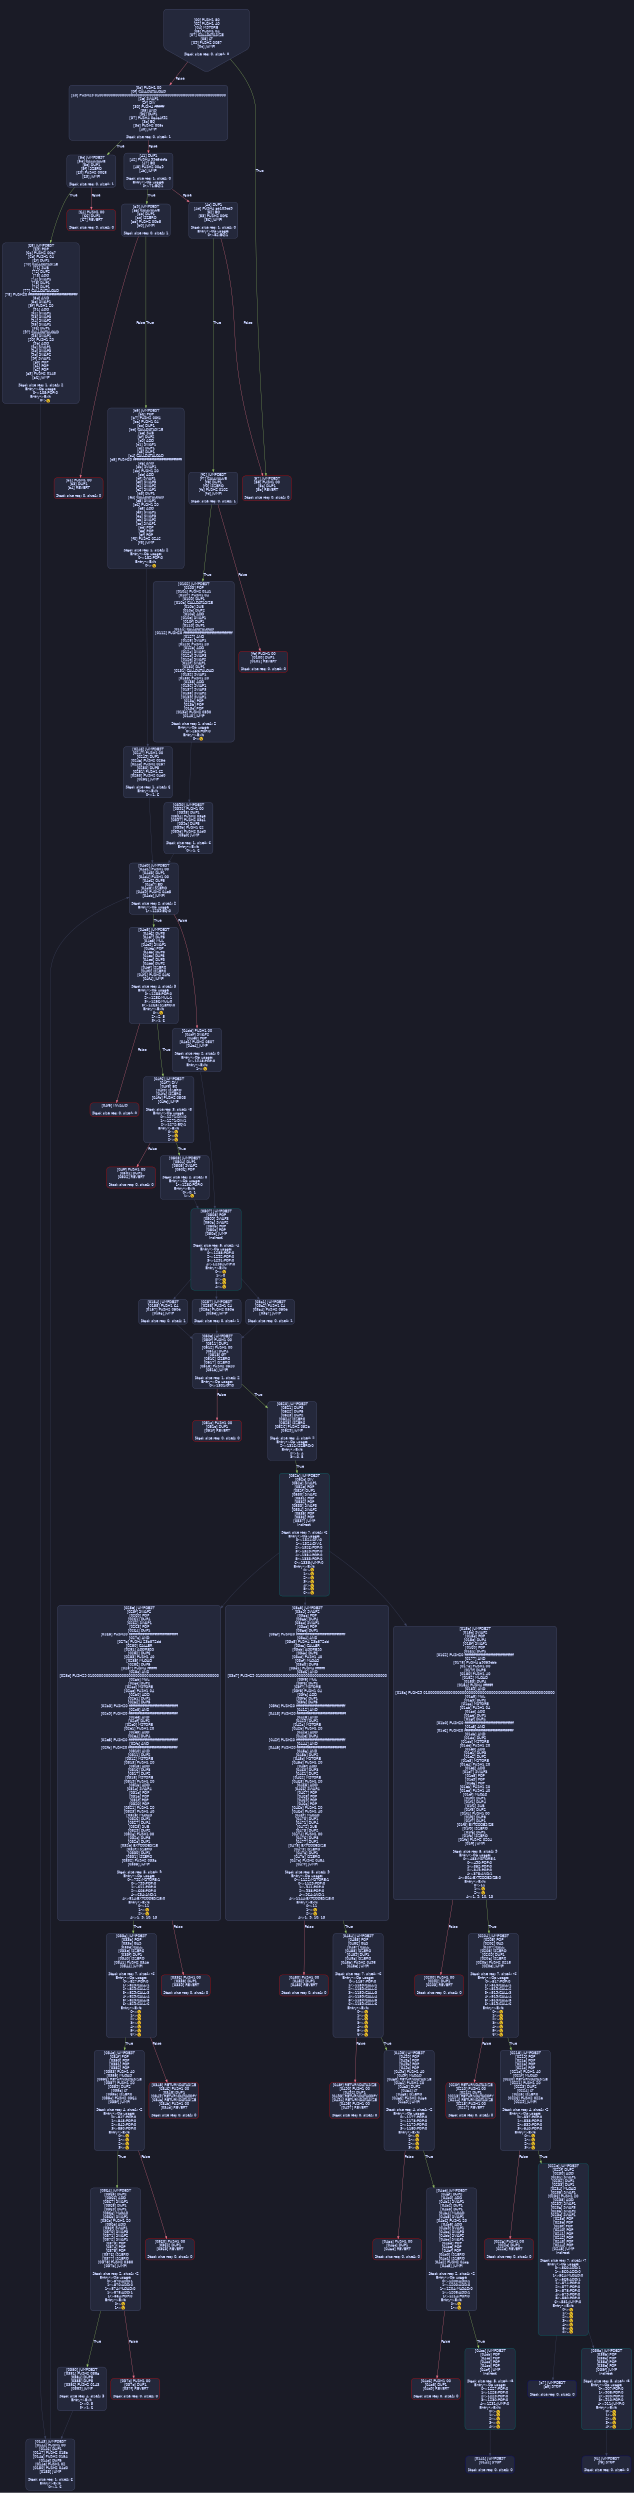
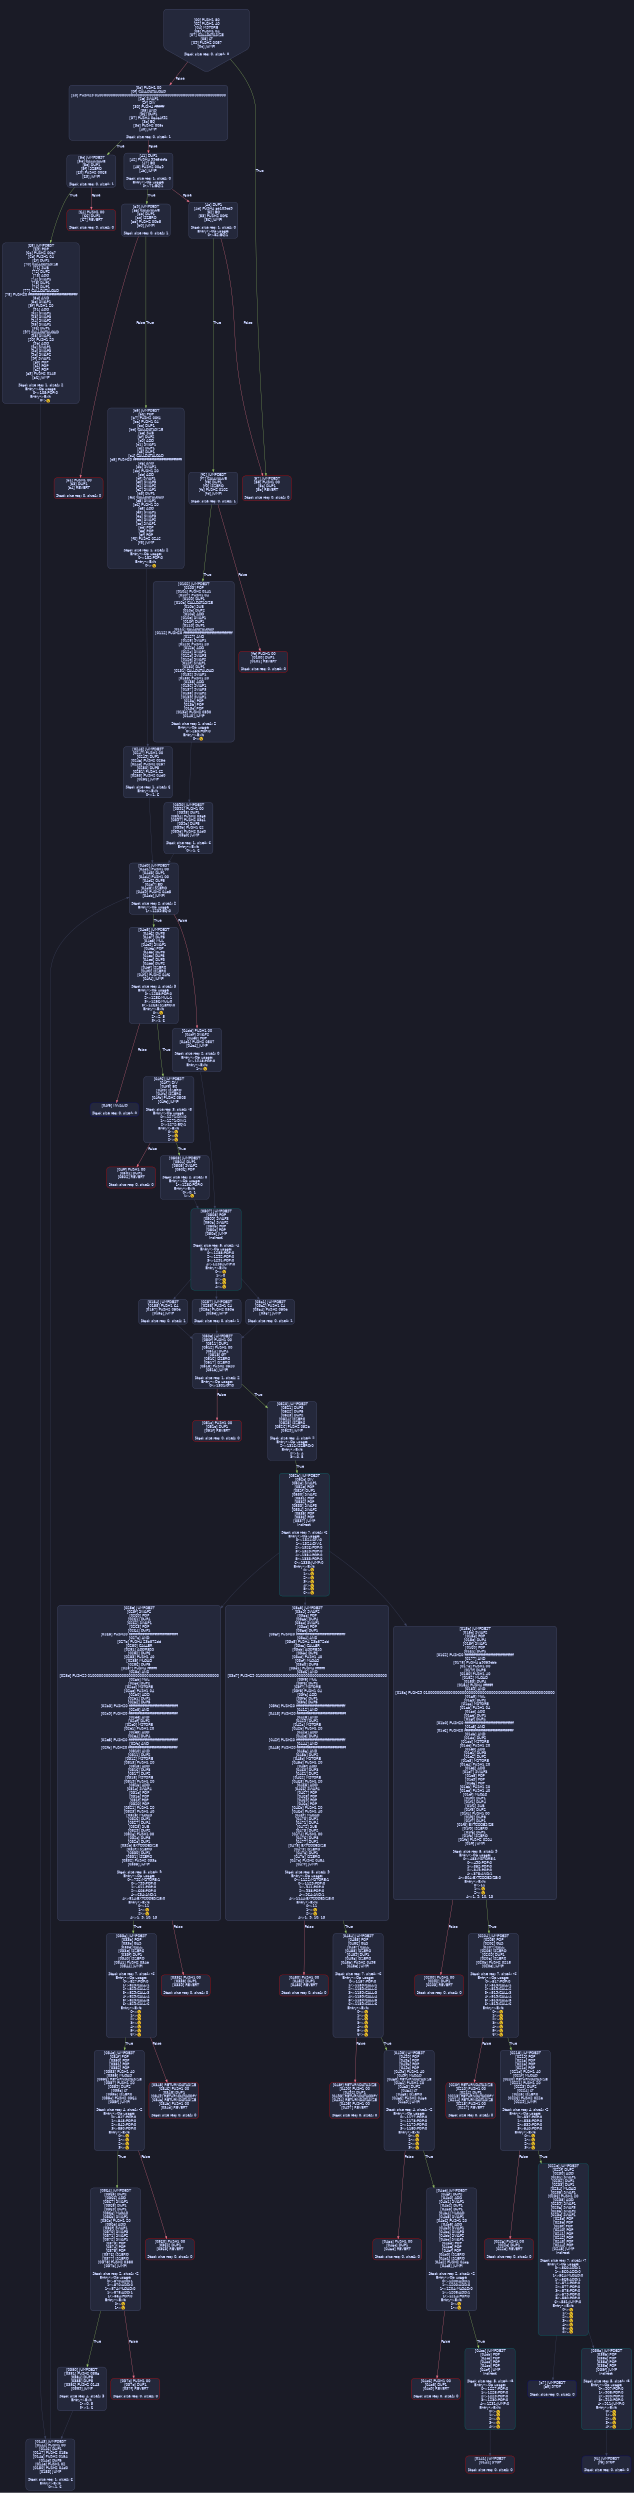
node "[04f5] INVALID Stack size req: 0, sizeΔ: 0": color red -> darkblue
node "[0141] JUMPDEST [0142] STOP Stack size req: 0, sizeΔ: 0": color darkblue -> red
